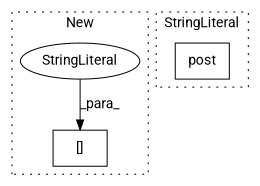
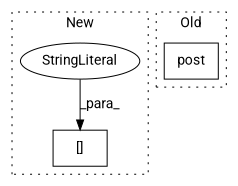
cluster "StringLiteral": label "StringLiteral" -> "Old"
